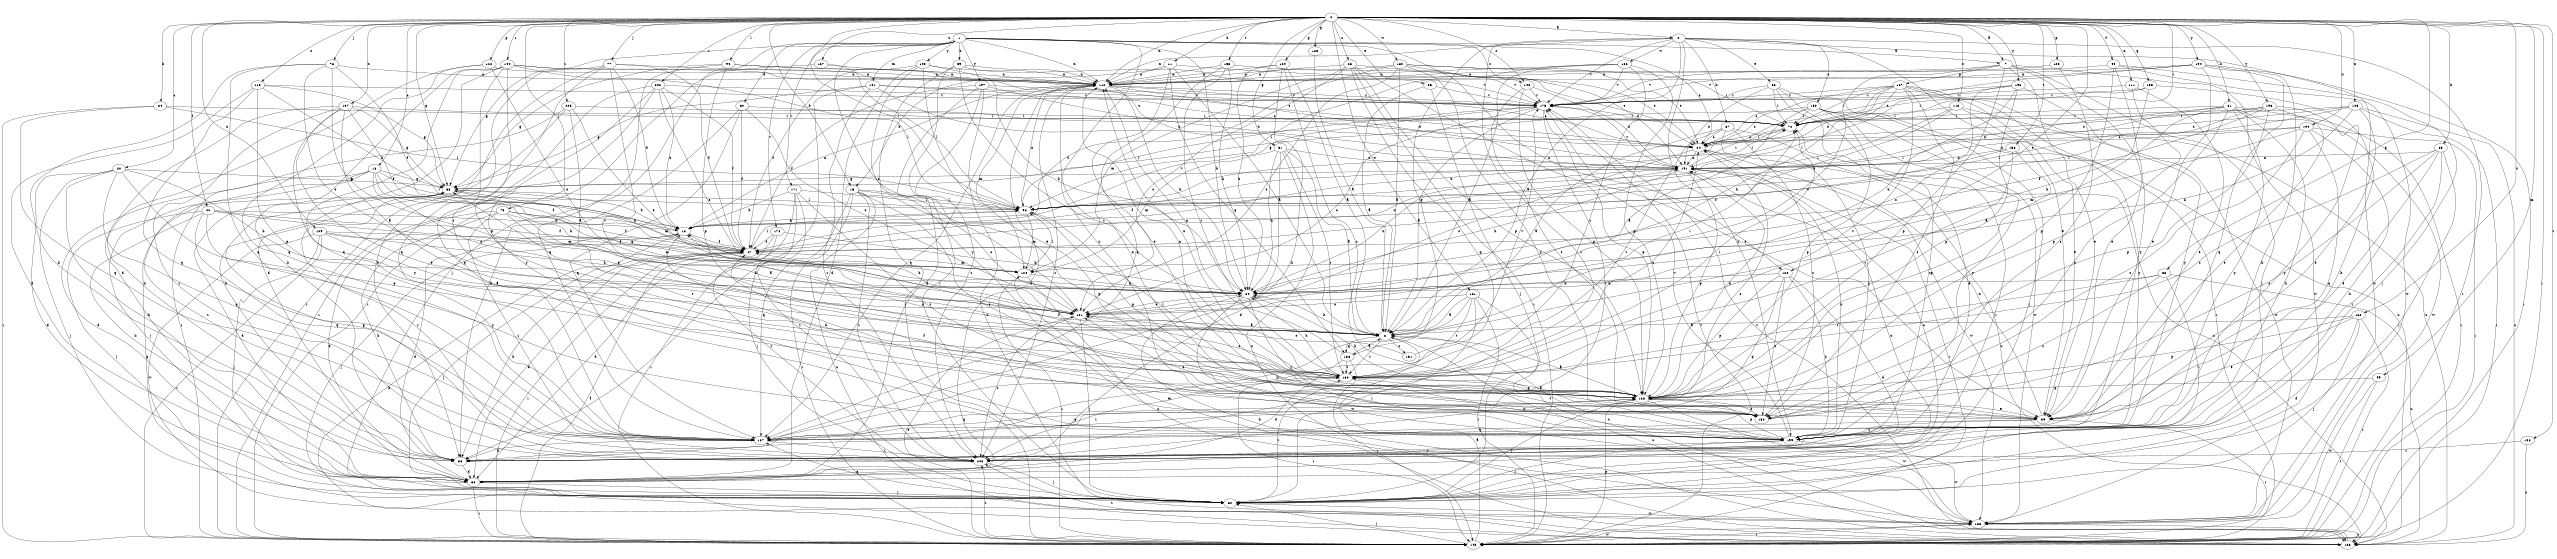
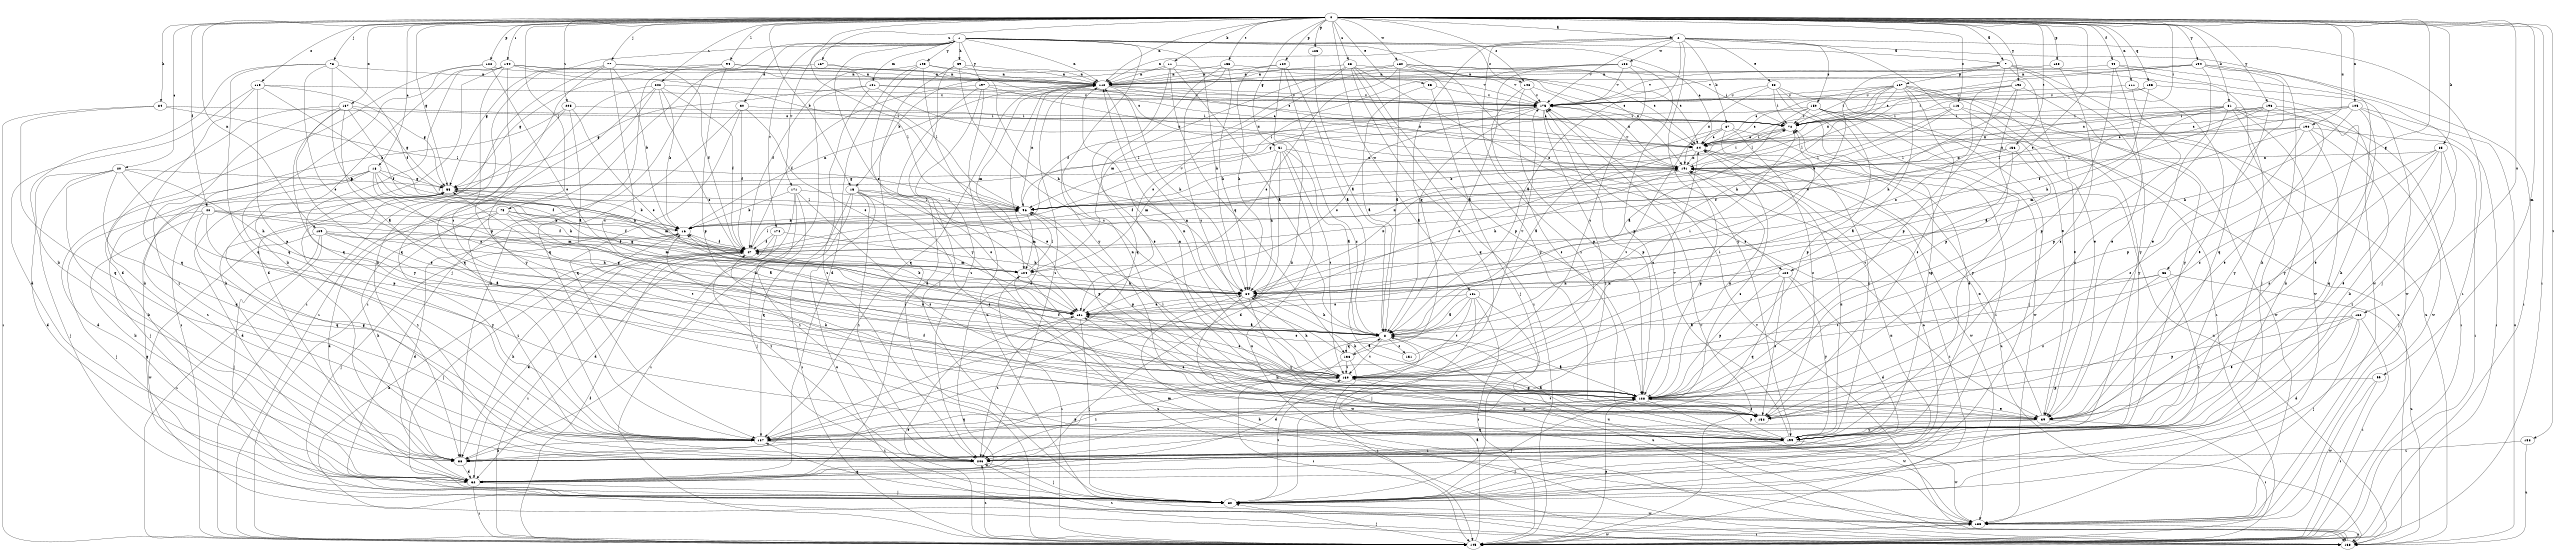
edge "84" -> "72": label "i" -> "o"
edge "127" -> "160": label "t" -> "a"
